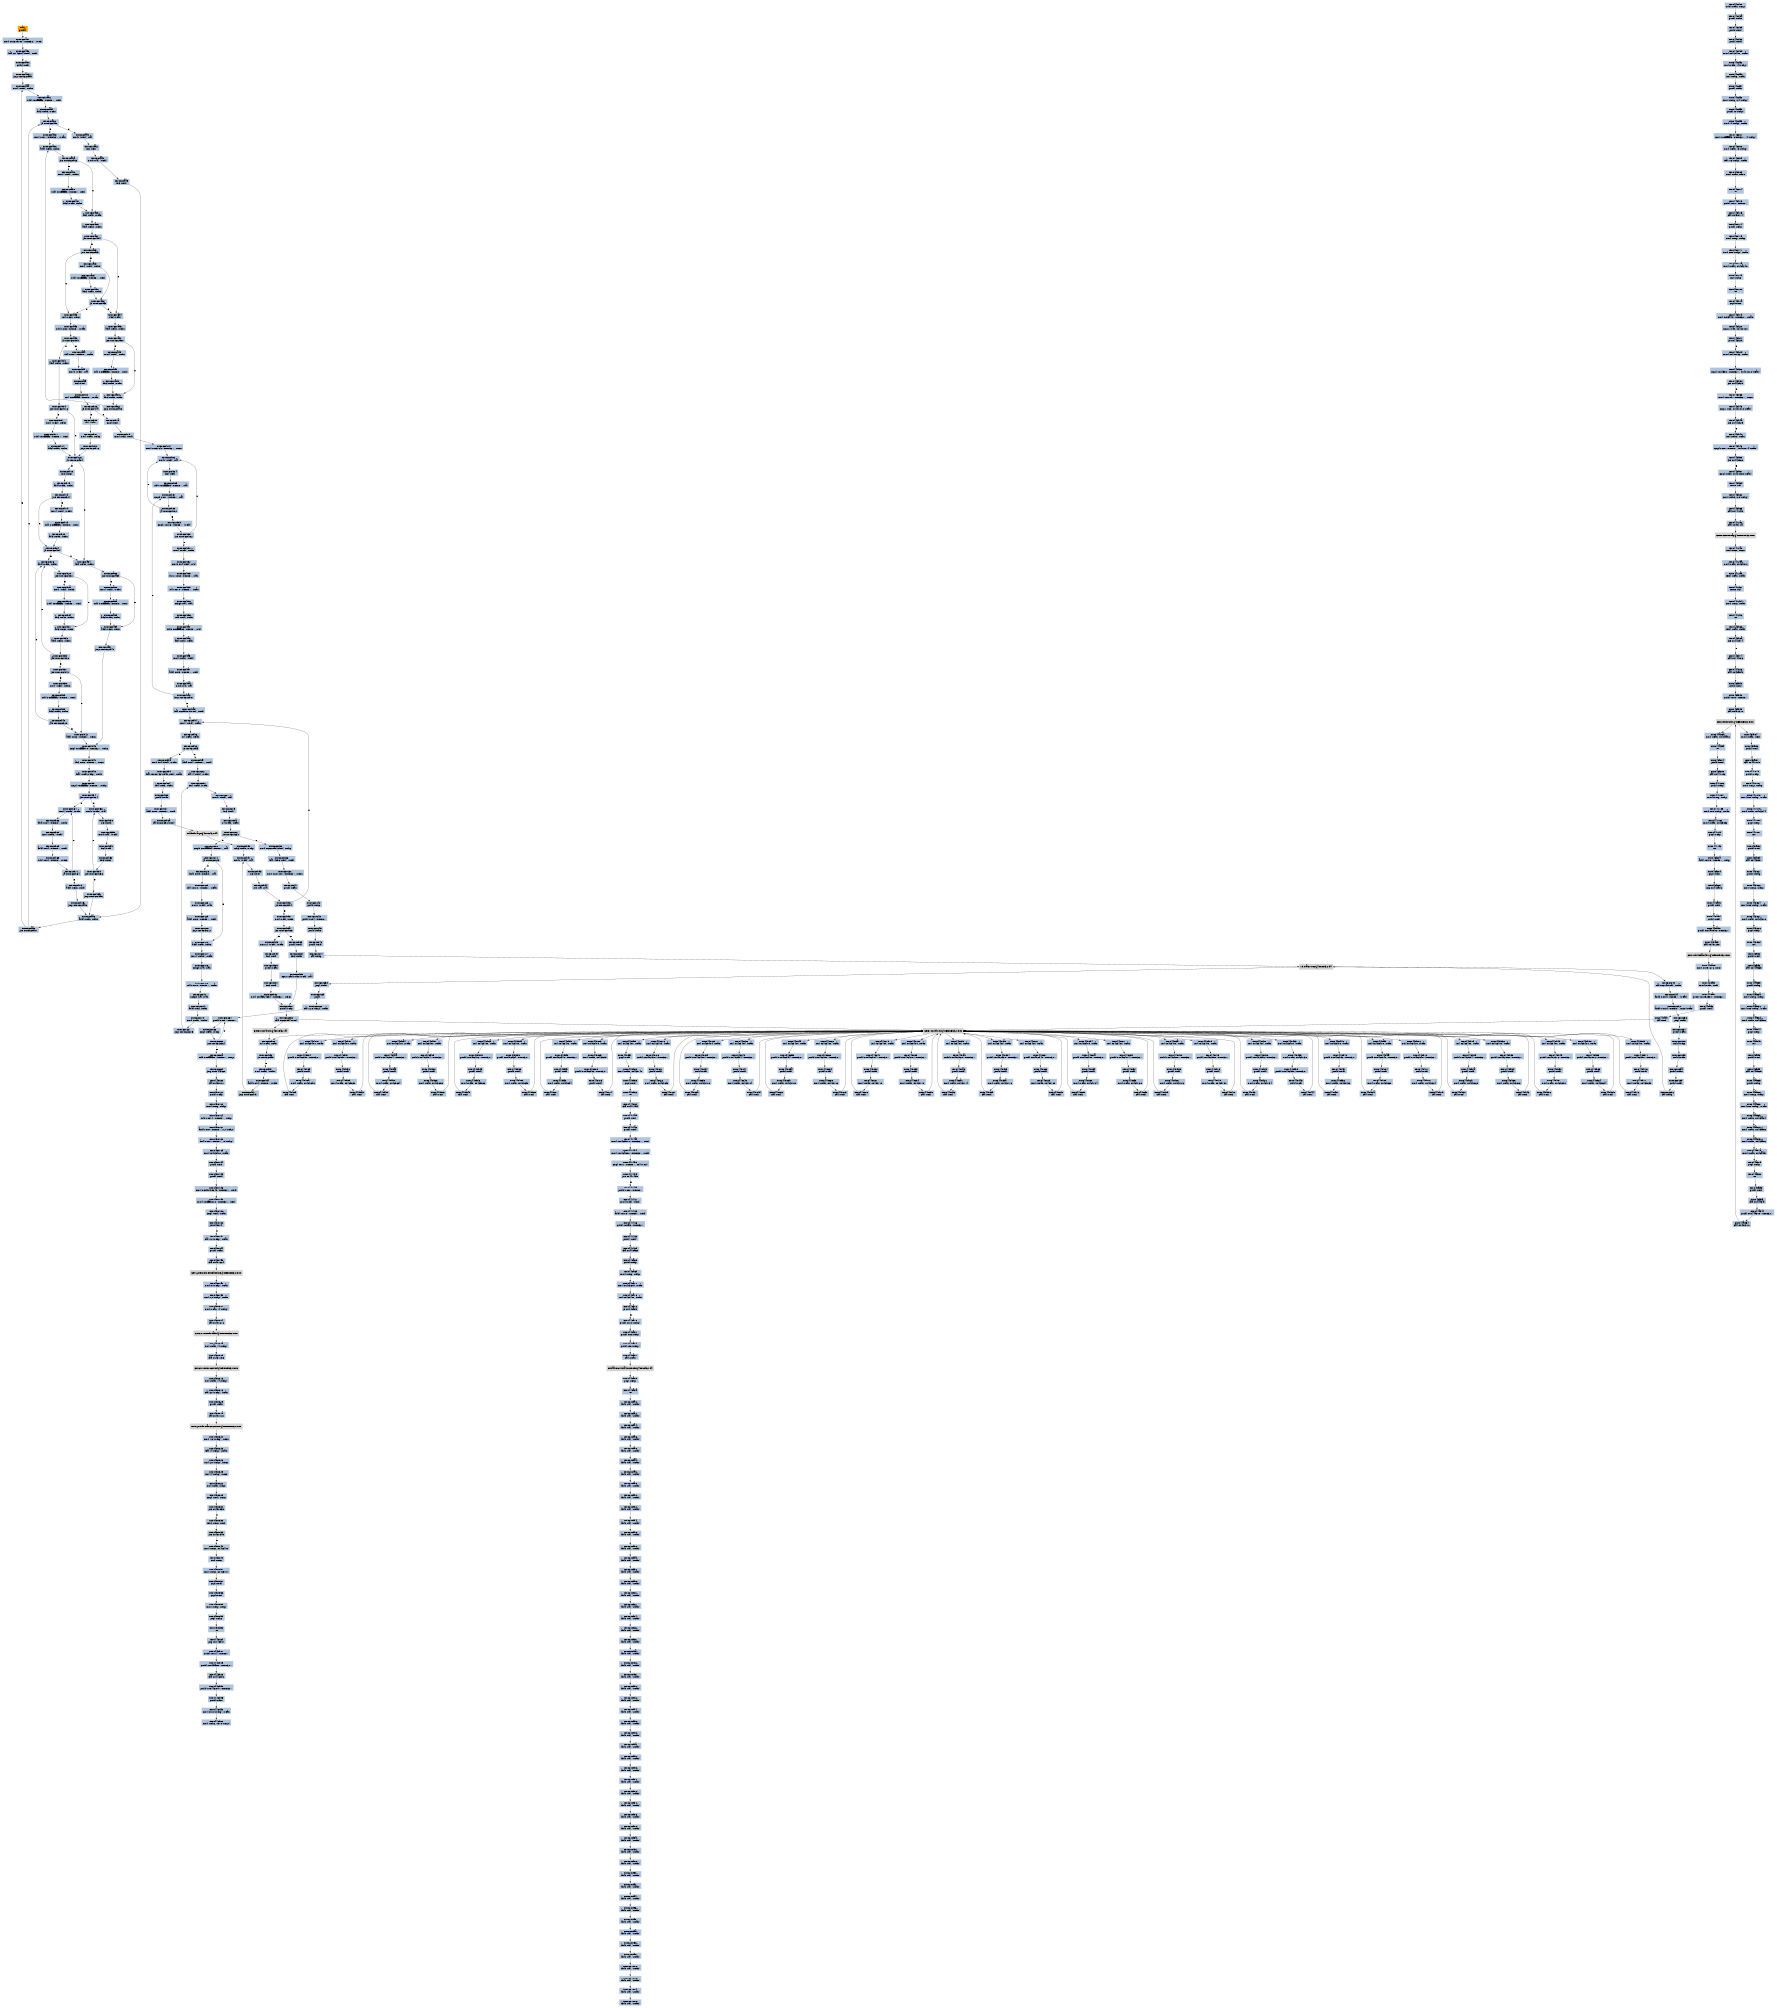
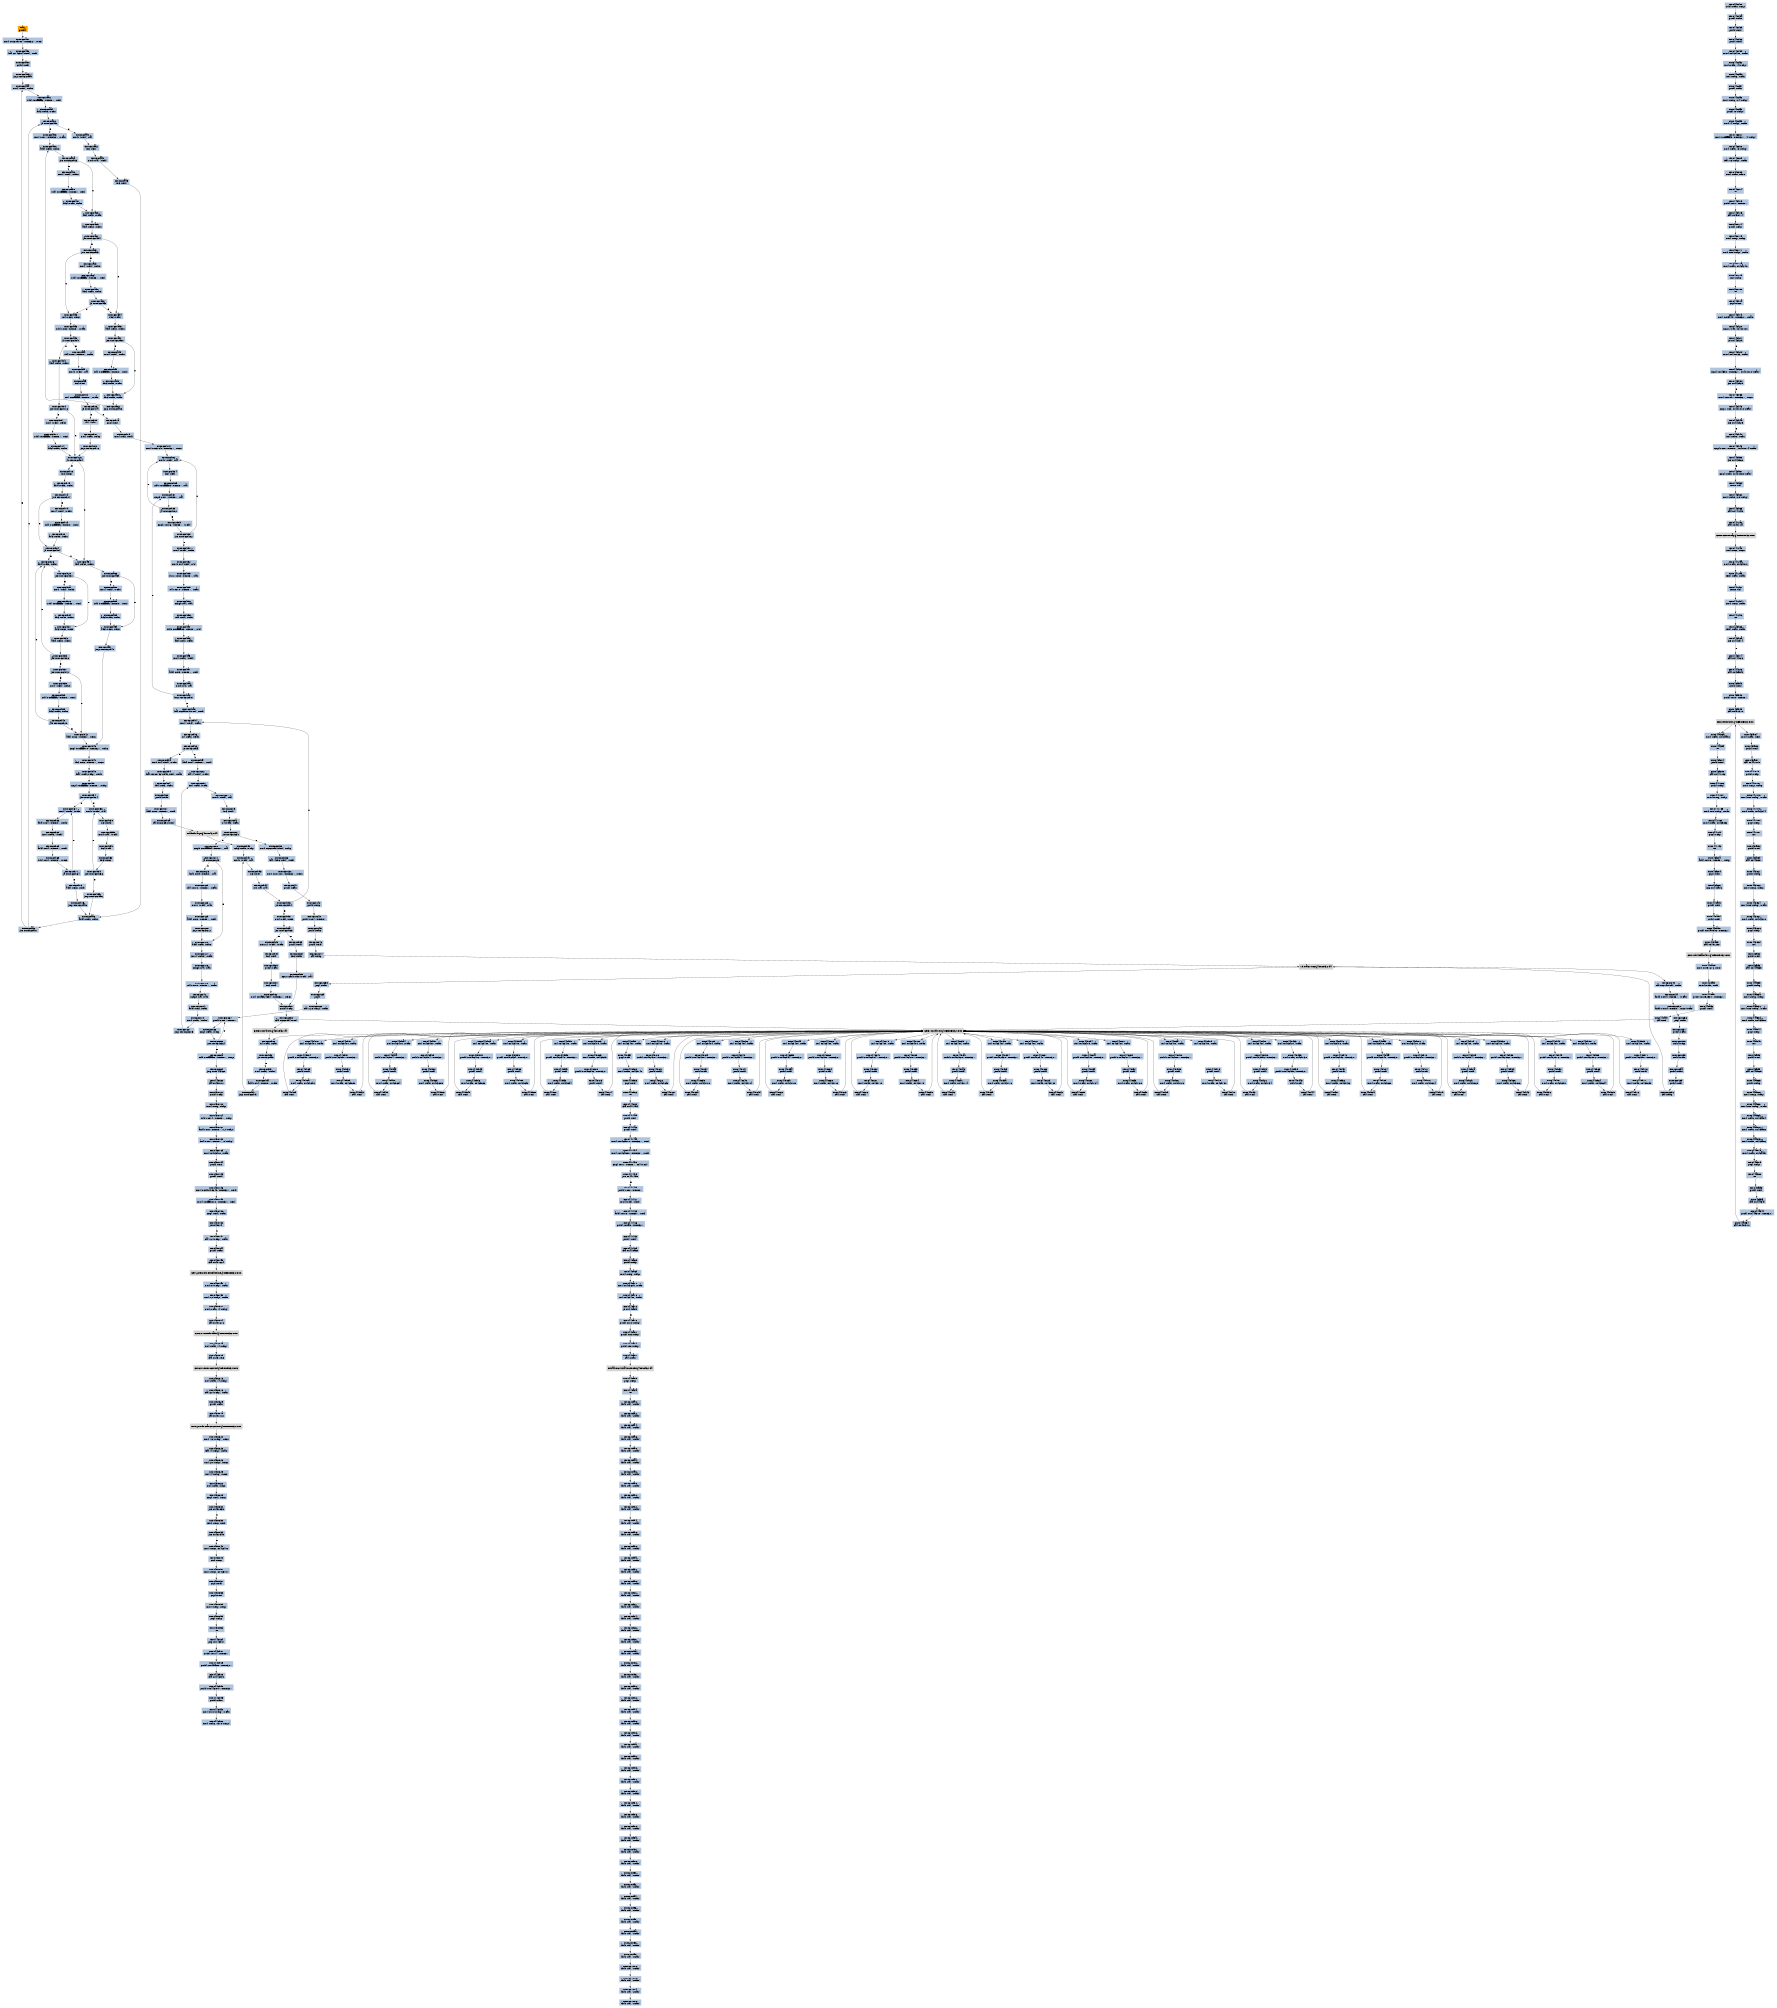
edge "0x006c0acb movl (%esi), %ebx" -> "0x006c0ad2 jb 0x006c0af3": now "0x006c0acb movl (%esi), %ebx" -> "0x006c0acd subl $0xfffffffc<UINT8>, %esi"
node "0x00448d13 pushl $0x492b98<UINT32>": removed
